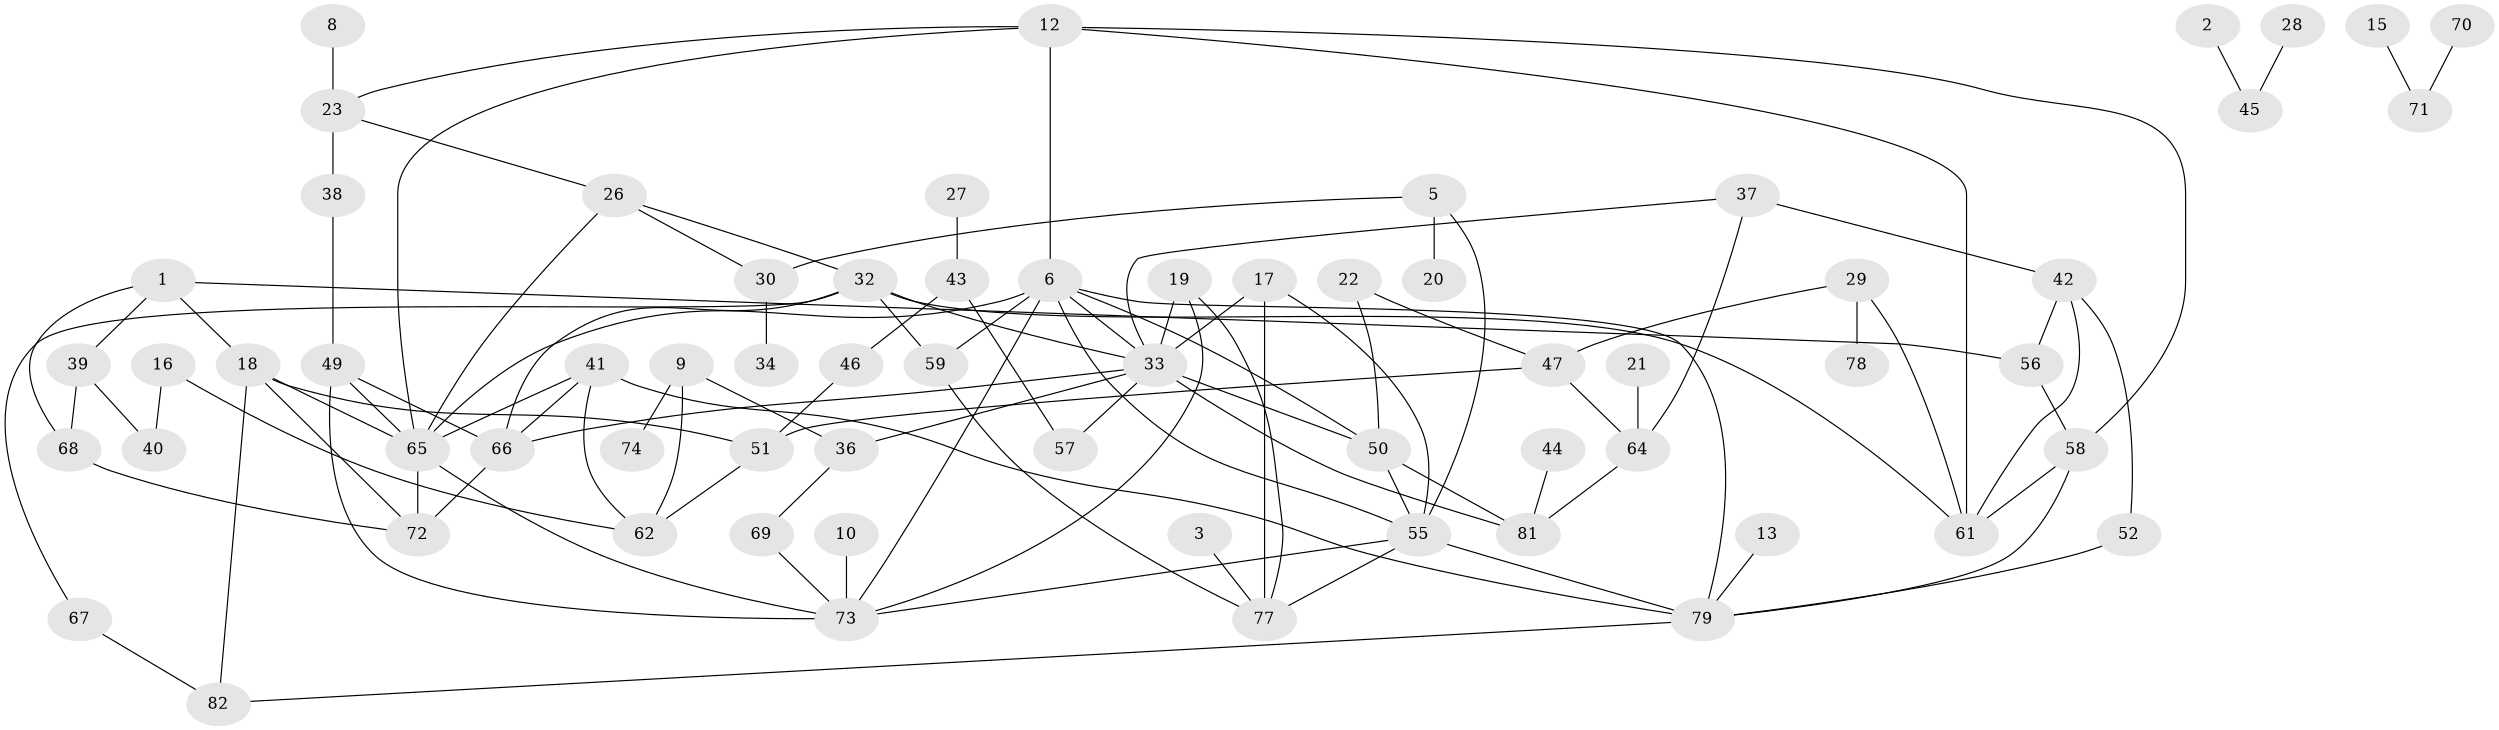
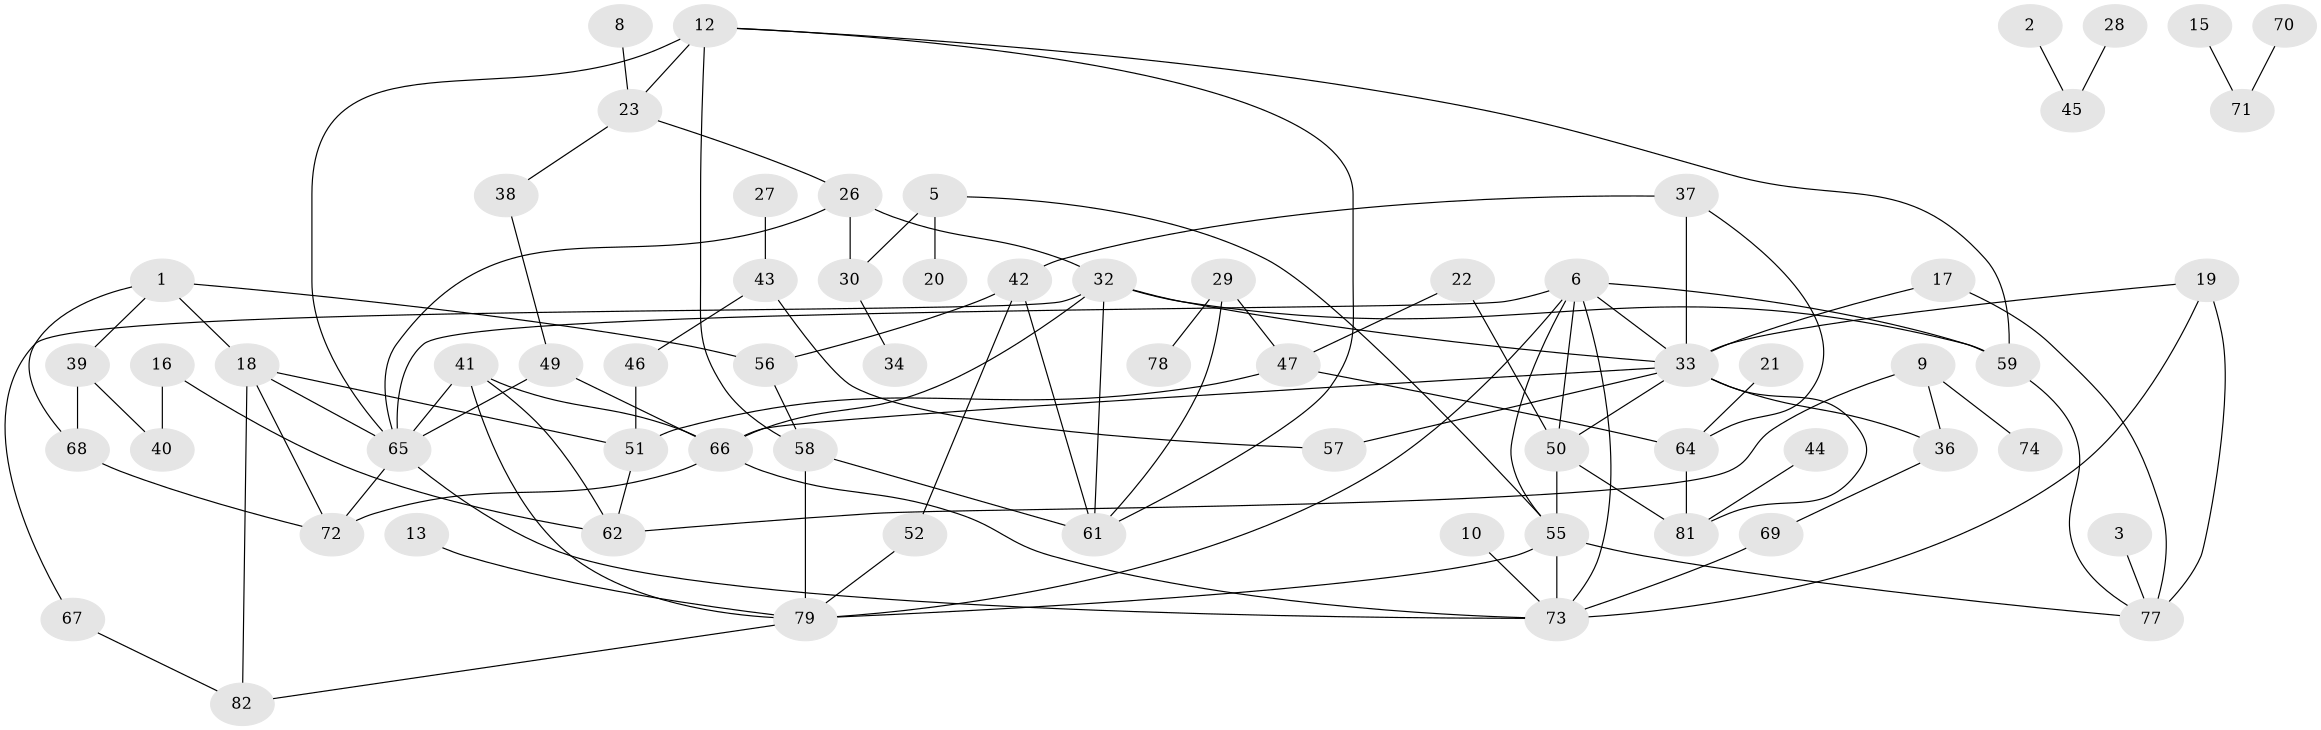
edge "12" -- "6": now "12" -- "59"
edge "17" -- "55": removed
edge "49" -- "73": now "66" -- "73"
